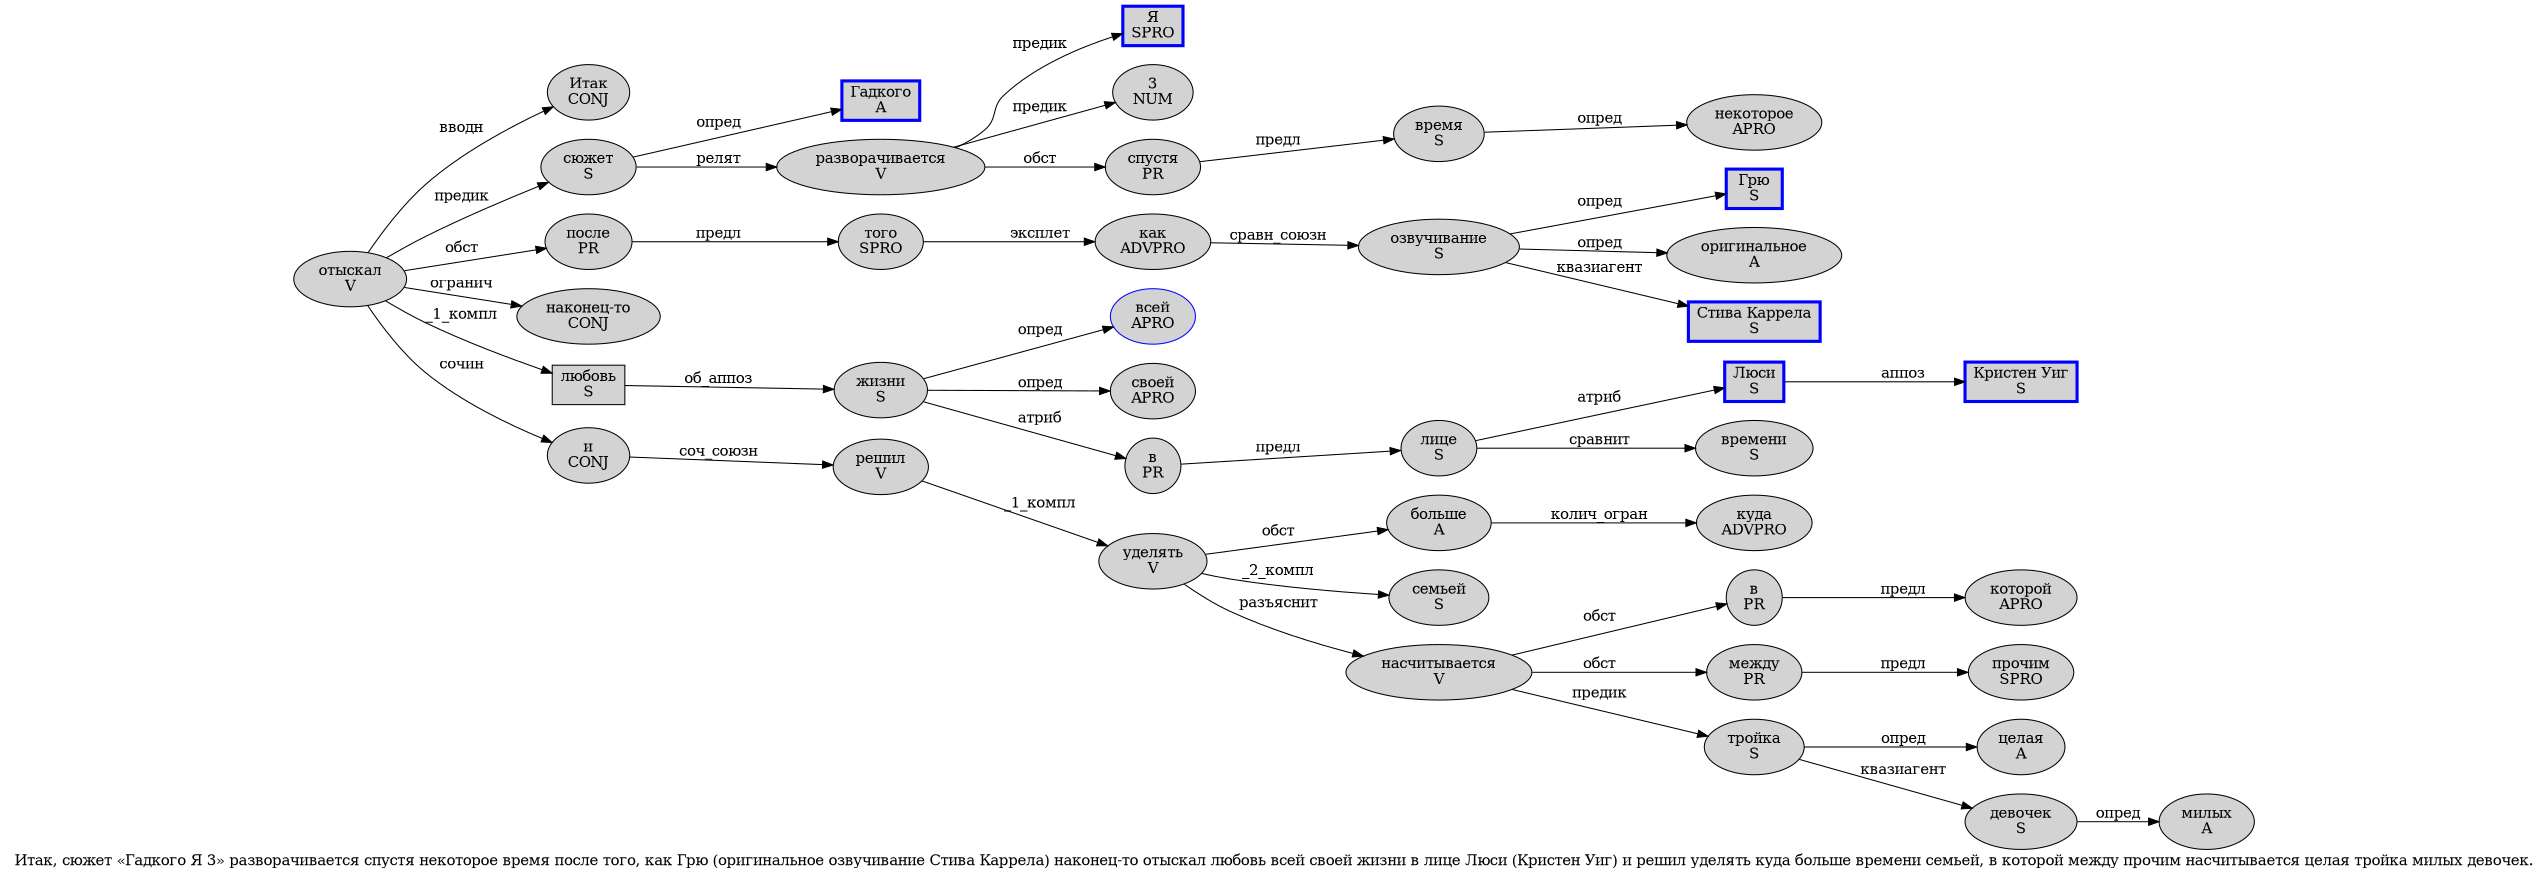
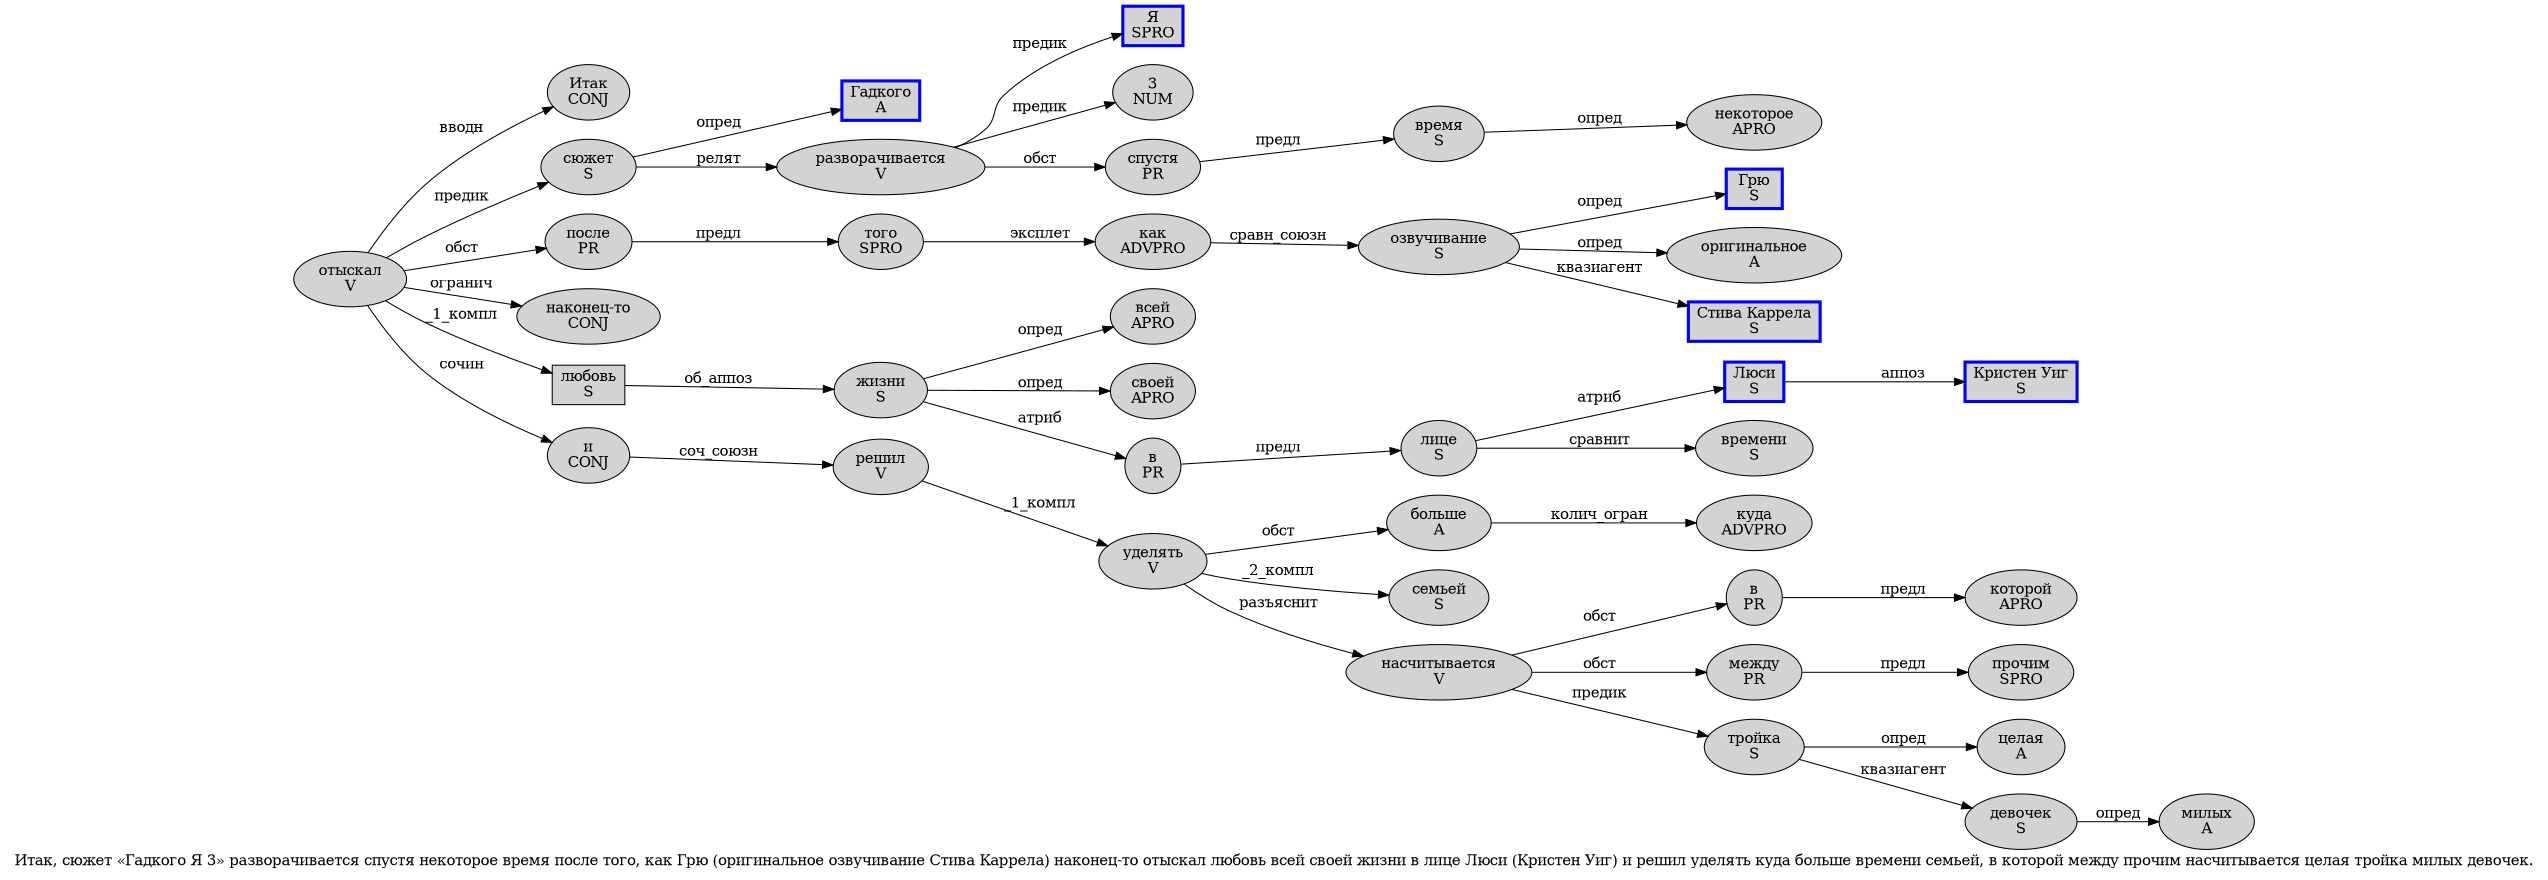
node "всей APRO": color blue -> black
